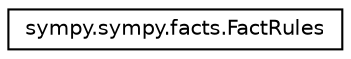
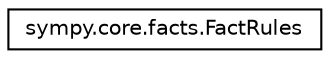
node "sympy.sympy.facts.FactRules": label "sympy.sympy.facts.FactRules" -> "sympy.core.facts.FactRules"
